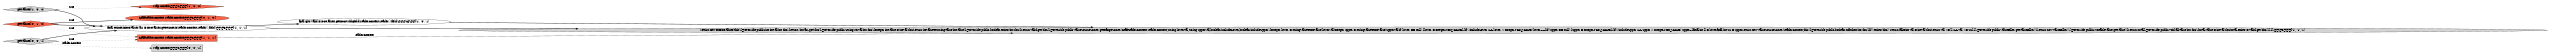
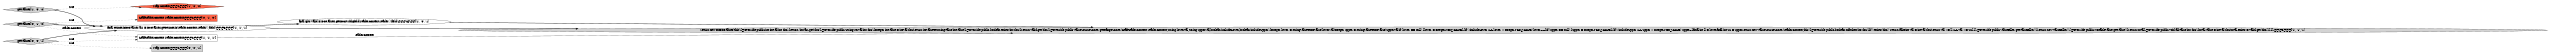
node "LeafReaderContext readerContext@@@2@@@['0', '1', '0']": shape ellipse -> box
edge "getValues['0', '1', '0']" -> "LeafReaderContext readerContext@@@2@@@['0', '1', '0']": style bold -> dotted
node "getValues['0', '1', '0']": fillcolor tomato -> lightgray
edge "getValues['0', '1', '0']" -> "LeafReaderContext readerContext@@@2@@@['1', '1', '1']": label "true" -> "readerContext"
node "LeafReaderContext readerContext@@@2@@@['1', '1', '1']": fillcolor tomato -> white
edge "getValues['0', '0', '1']" -> "Map context@@@2@@@['0', '0', '1']": label "readerContext" -> "true"
